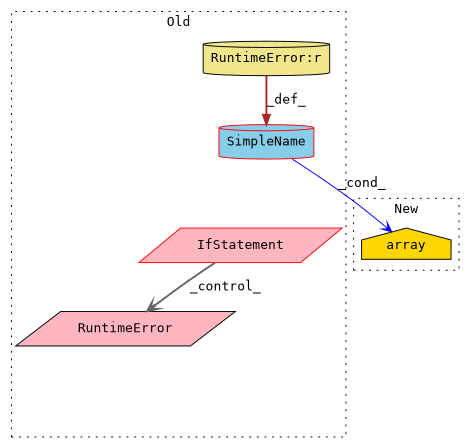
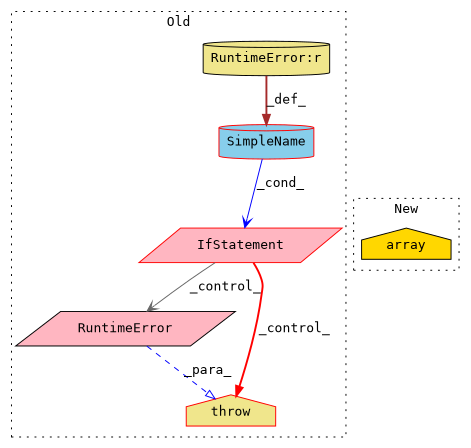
edge "SimpleName" -> "array": now "SimpleName" -> "IfStatement"
edge "IfStatement" -> "RuntimeError": style bold -> solid
node "throw": added
